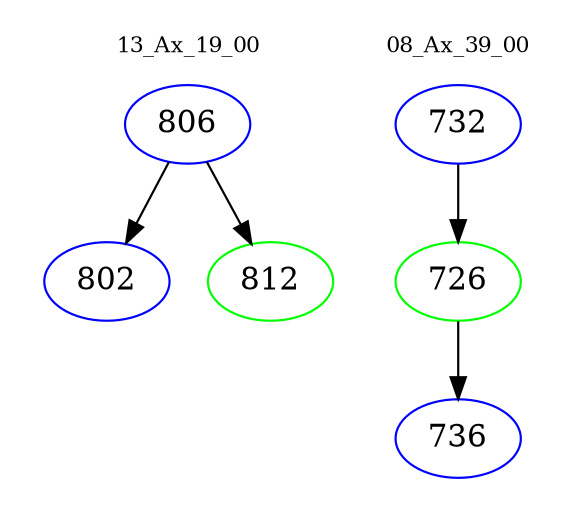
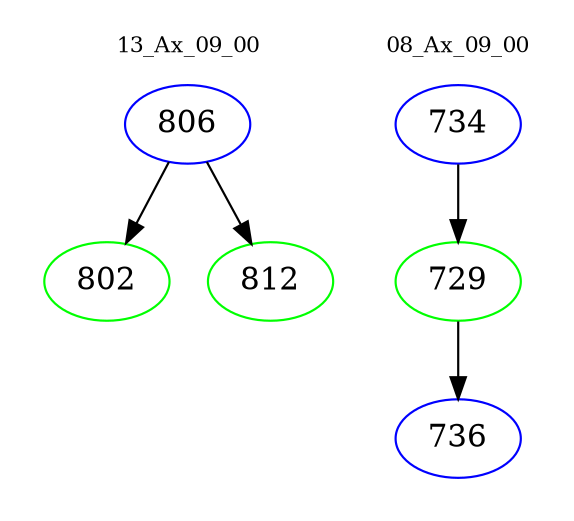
cluster "13_Ax_19_00": label "13_Ax_19_00" -> "13_Ax_09_00"
cluster "08_Ax_39_00": label "08_Ax_39_00" -> "08_Ax_09_00"
node "732": label "732" -> "734"
node "802": color blue -> green
node "726": label "726" -> "729"
